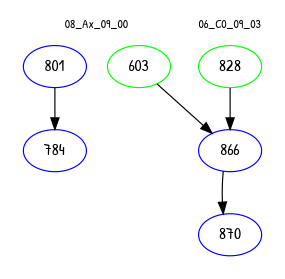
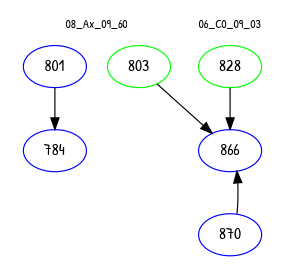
cluster "08_Ax_09_00": label "08_Ax_09_00" -> "08_Ax_09_60"
node "603": label "603" -> "803"
edge "866" -> "870": reversed
